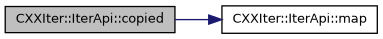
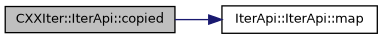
node "CXXIter::IterApi::map": label "CXXIter::IterApi::map" -> "IterApi::IterApi::map"
